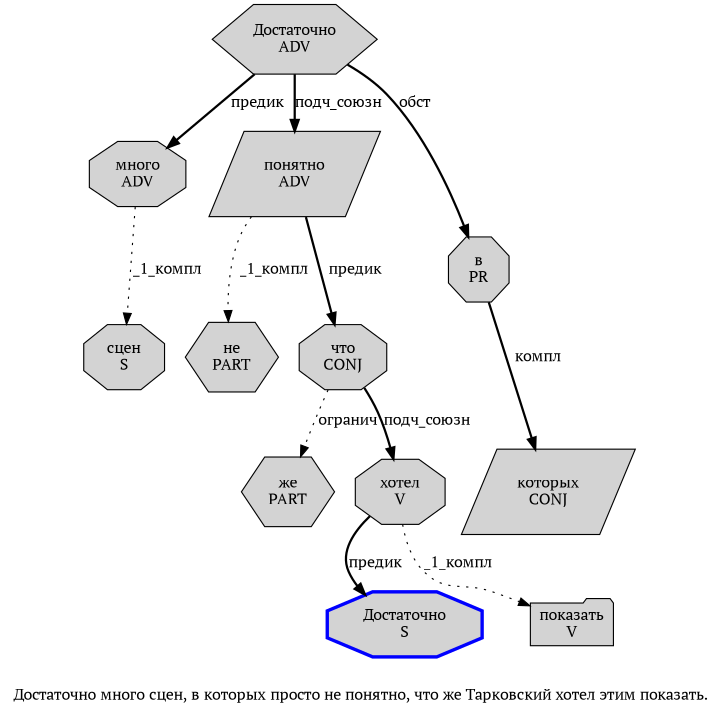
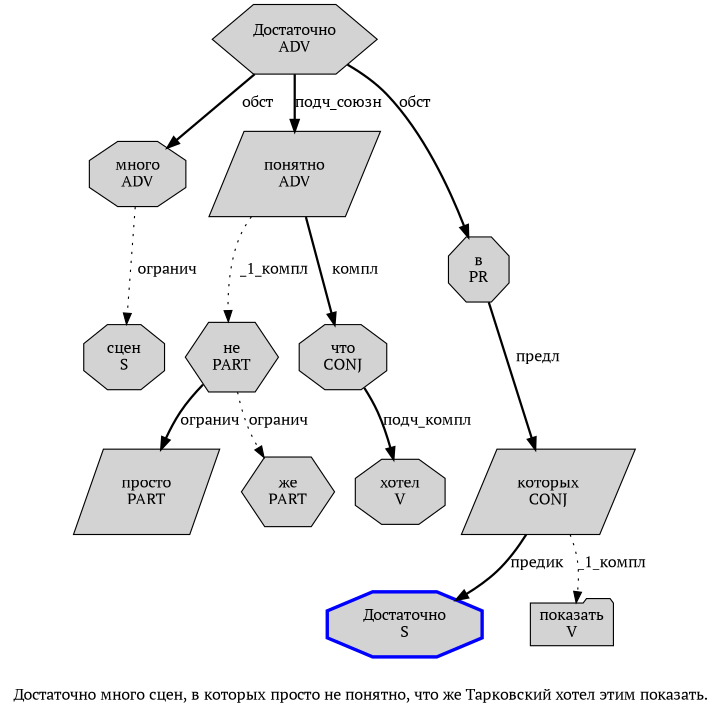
edge "Достаточно ADV" -> "много ADV": label "предик" -> "обст"
edge "много ADV" -> "сцен S": label "_1_компл" -> "огранич"
edge "понятно ADV" -> "что CONJ": label "предик" -> "компл"
edge "в PR" -> "которых CONJ": label "компл" -> "предл"
edge "что CONJ" -> "же PART": now "не PART" -> "же PART"
edge "что CONJ" -> "хотел V": label "подч_союзн" -> "подч_компл"
node "просто PART": added
edge "хотел V" -> "Достаточно S": now "которых CONJ" -> "Достаточно S"
edge "хотел V" -> "показать V": now "которых CONJ" -> "показать V"
